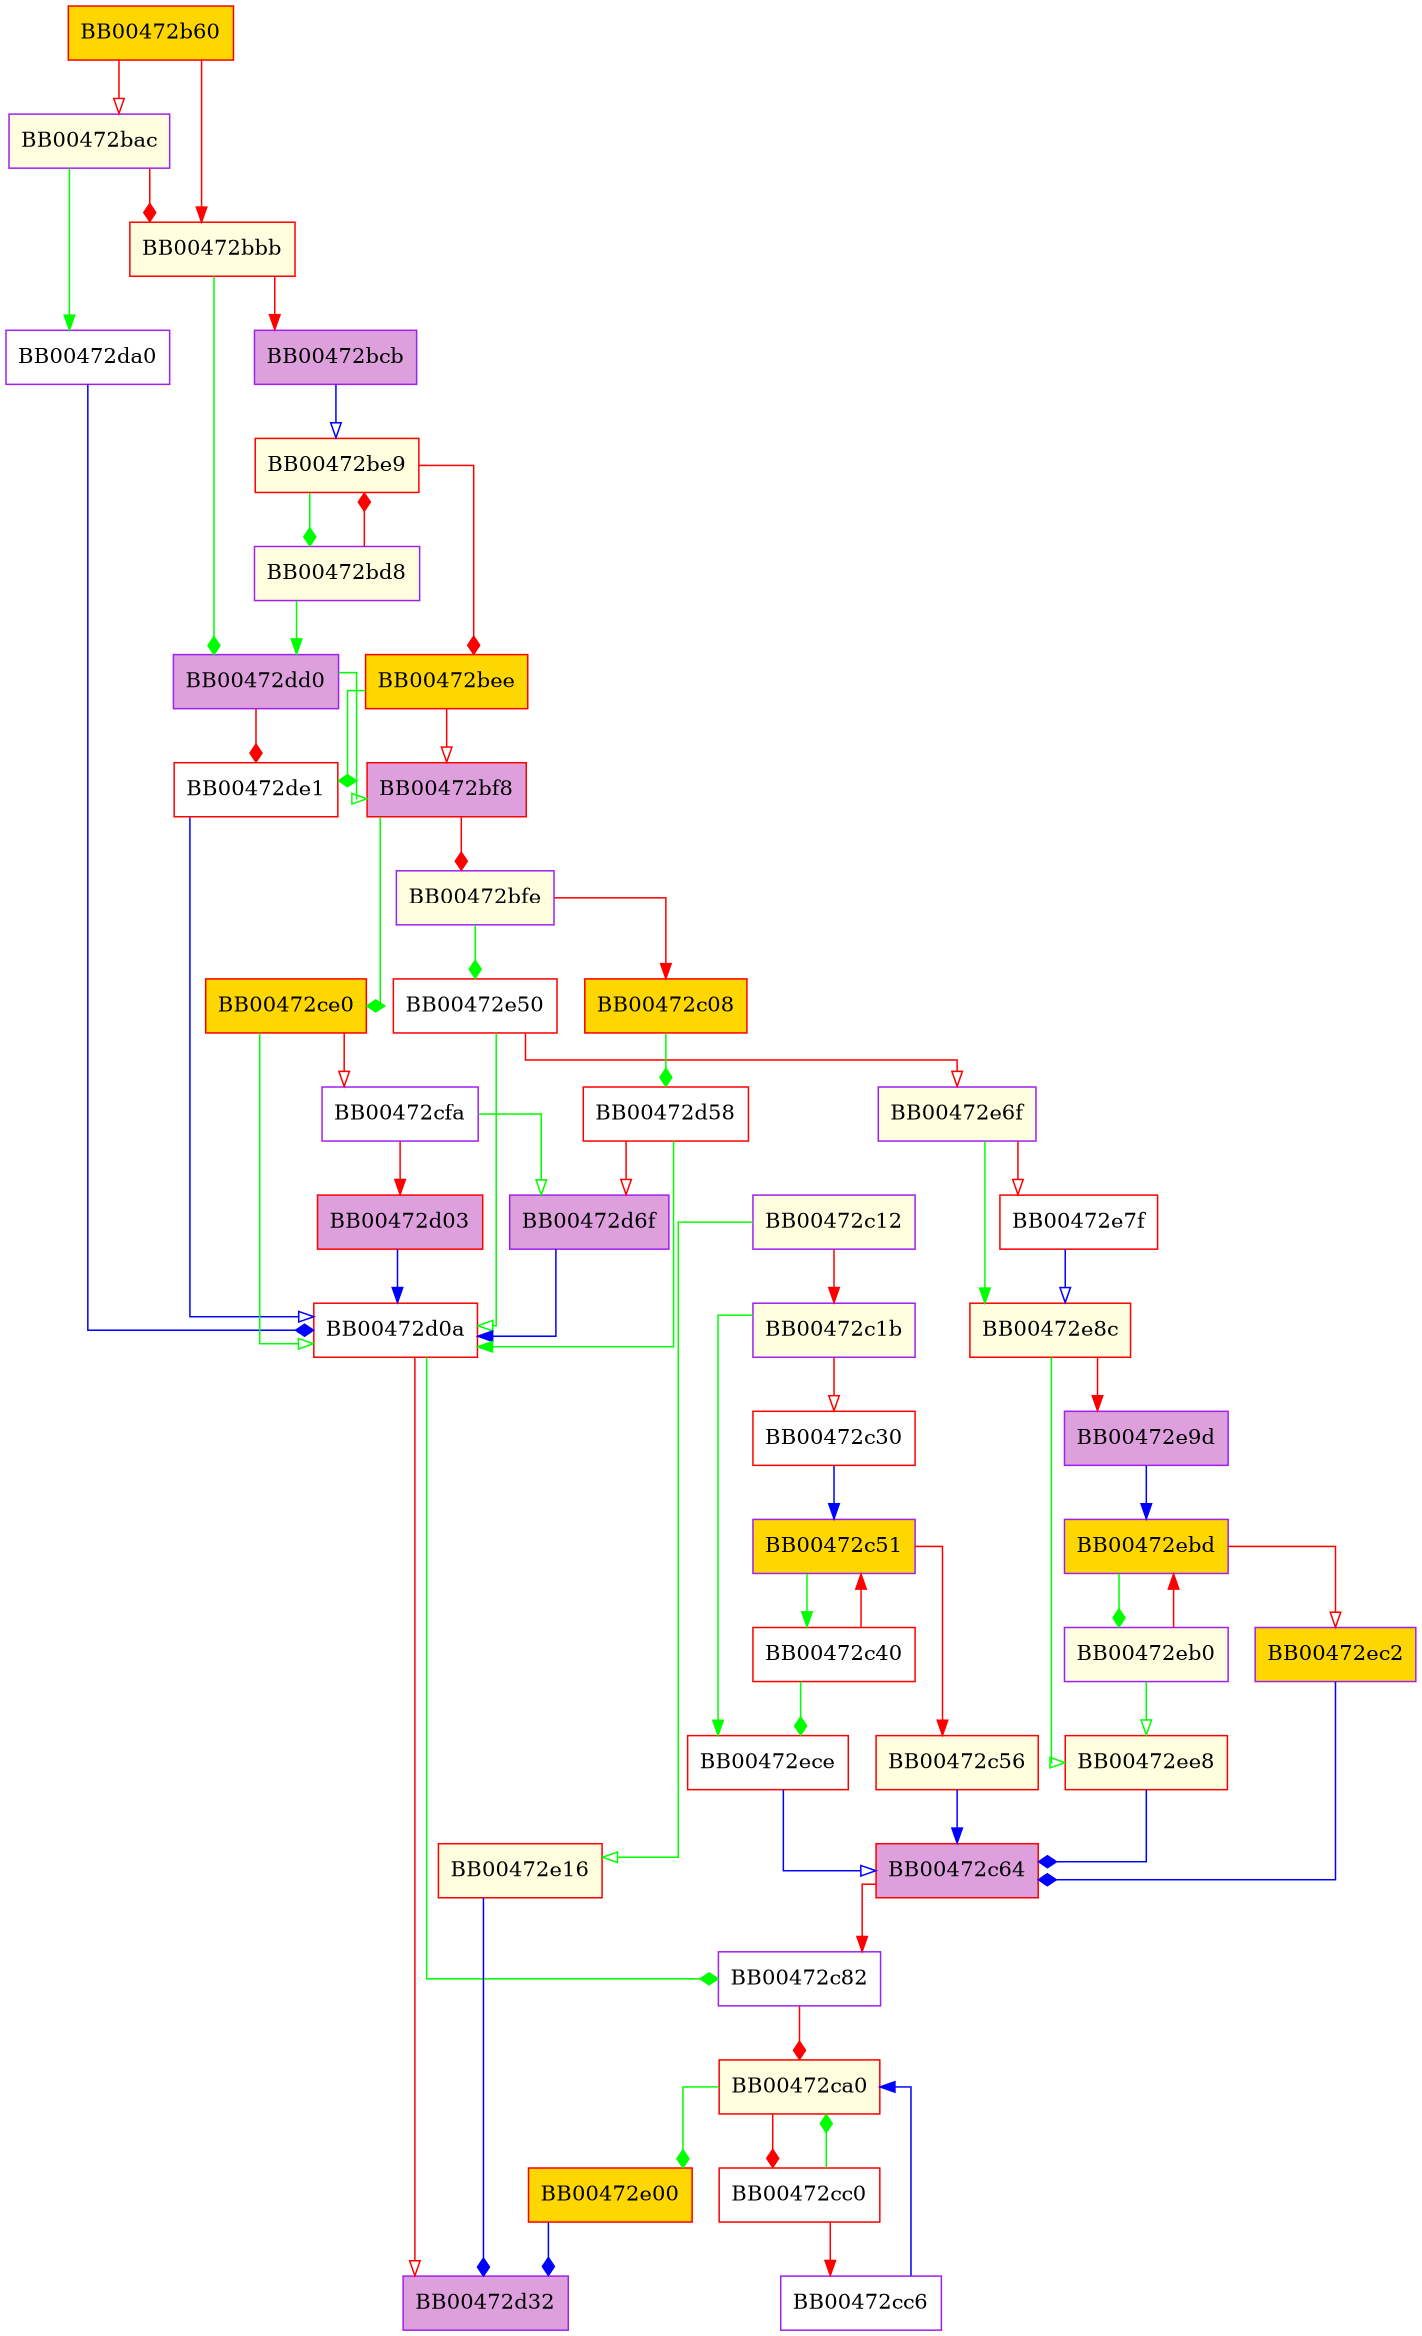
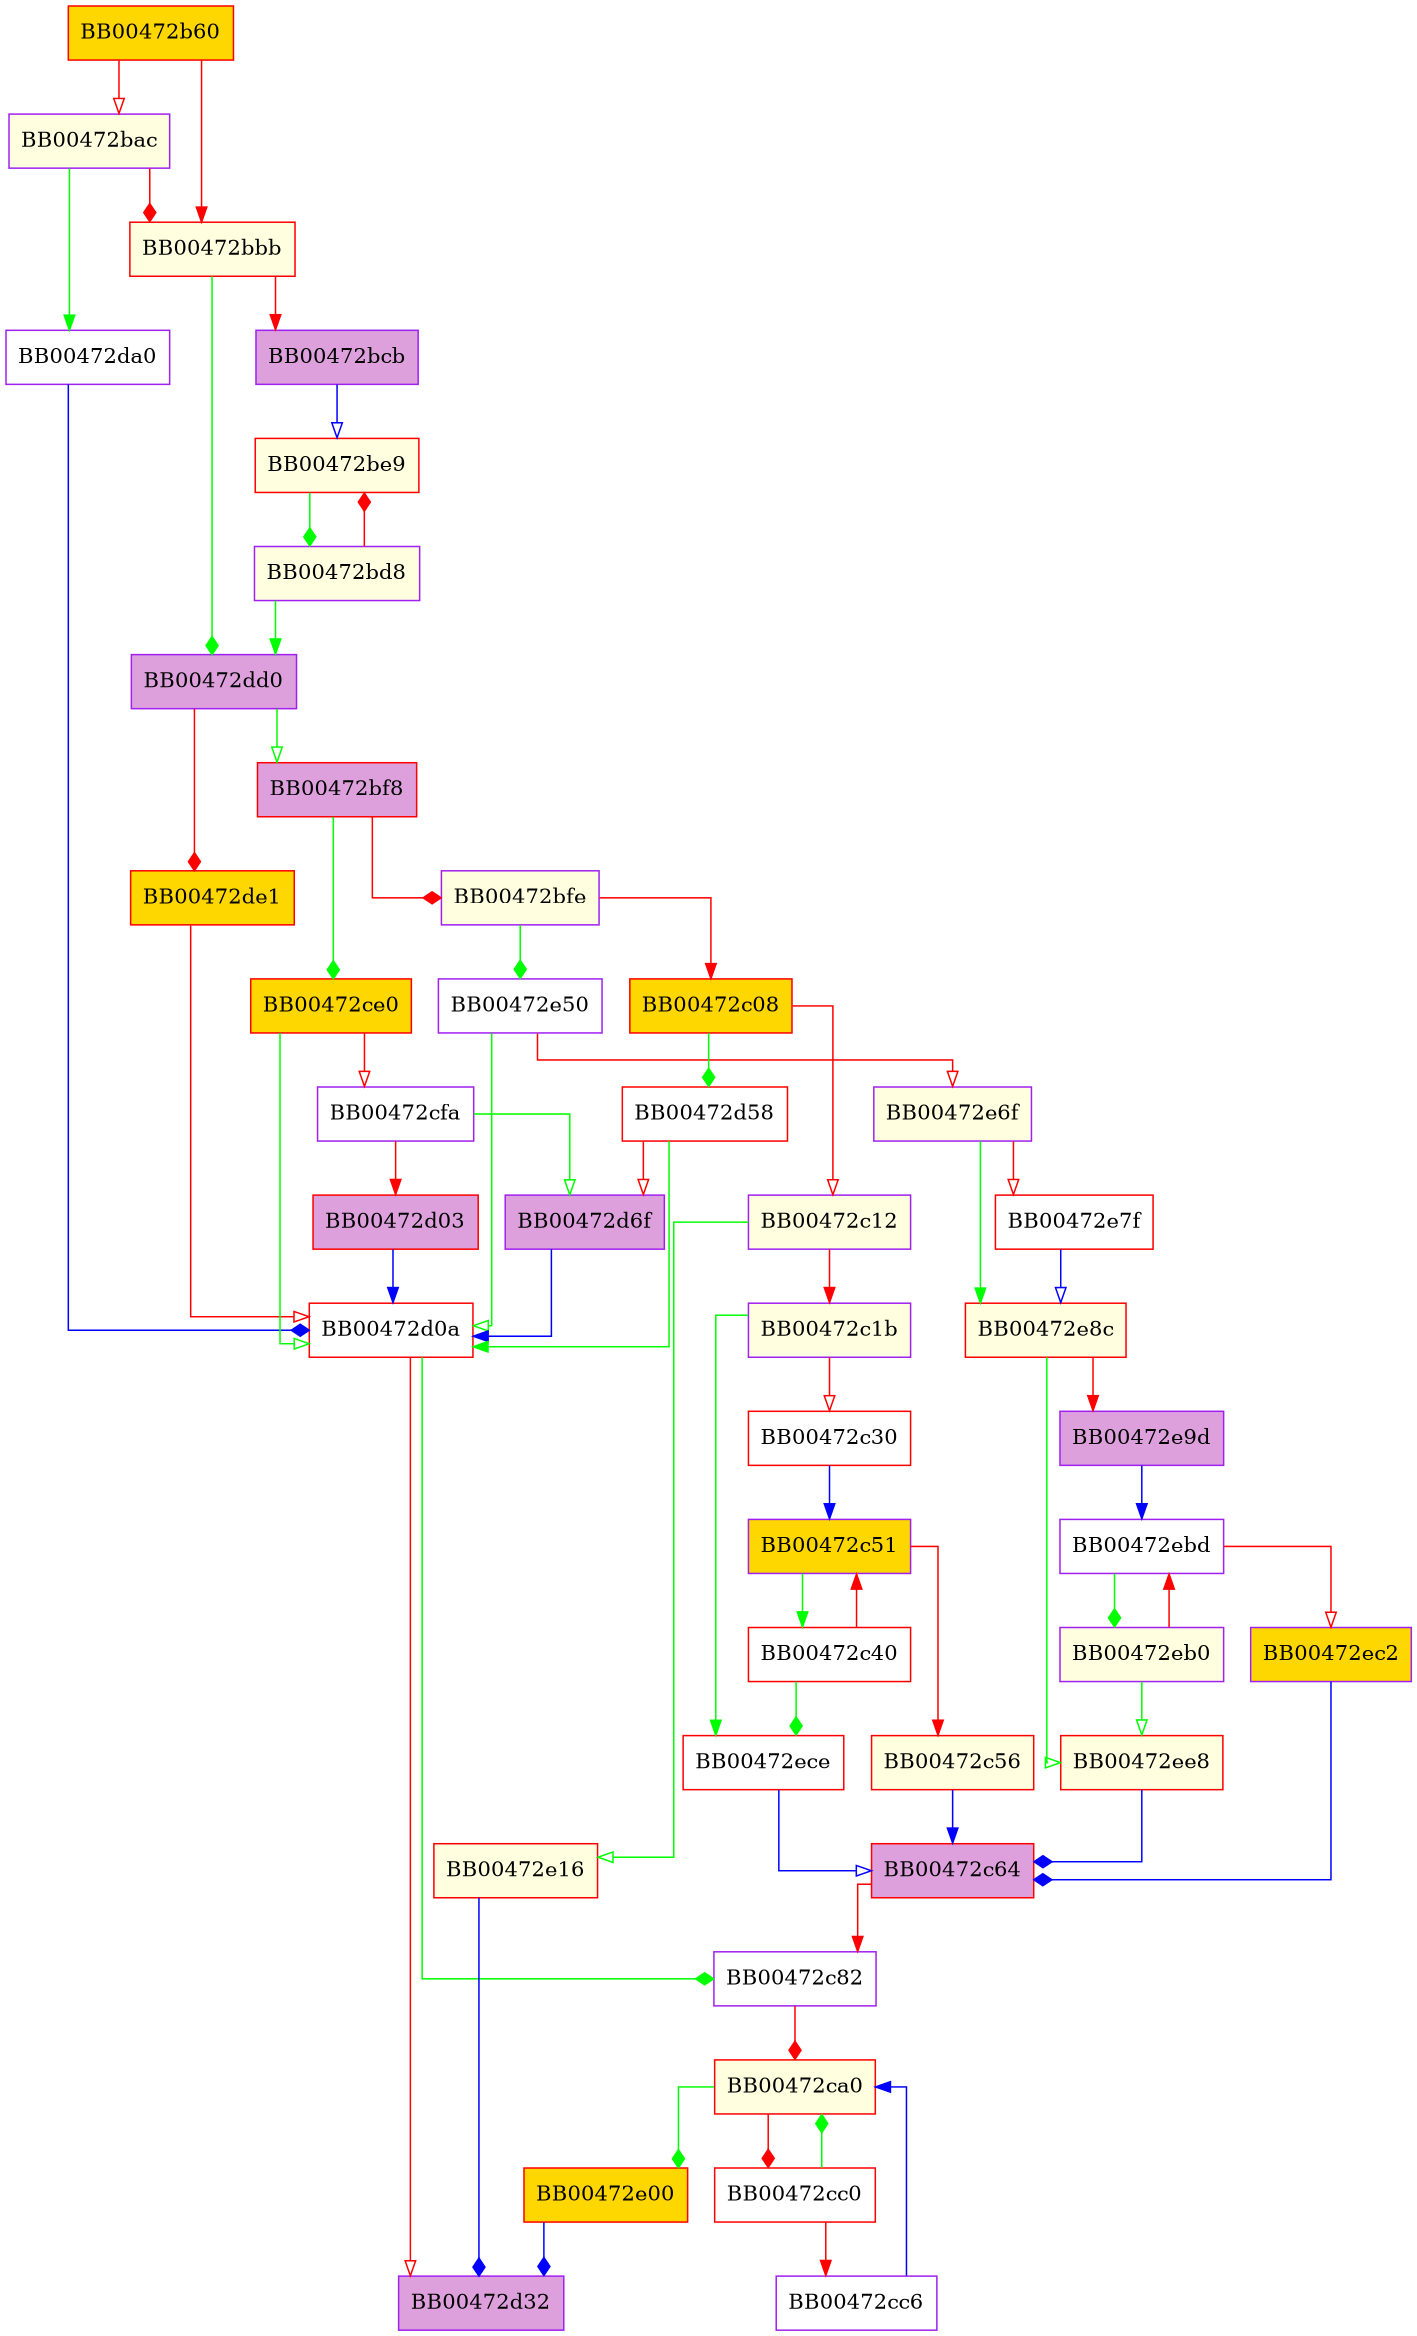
node "BB00472bee": removed
node "BB00472de1": fillcolor white -> gold
node "BB00472e50": color red -> purple
edge "BB00472c08" -> "BB00472c12": added
edge "BB00472de1" -> "BB00472d0a": color blue -> red
node "BB00472ebd": fillcolor gold -> white
